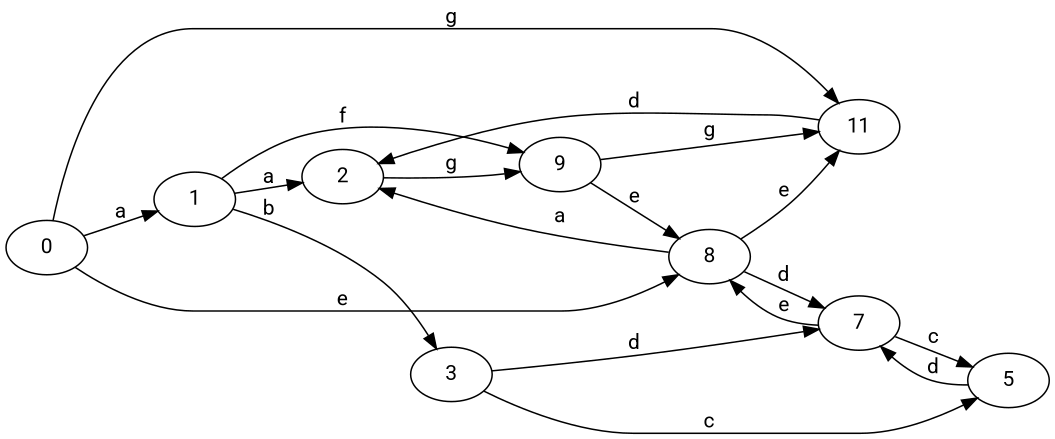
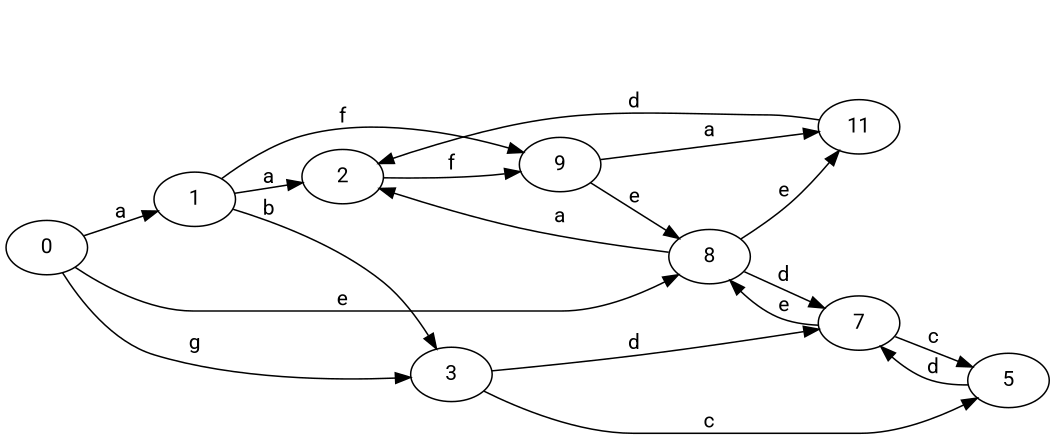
edge "0" -> "11": now "0" -> "3"
edge "9" -> "11": label "g" -> "a"
edge "2" -> "9": label "g" -> "f"
